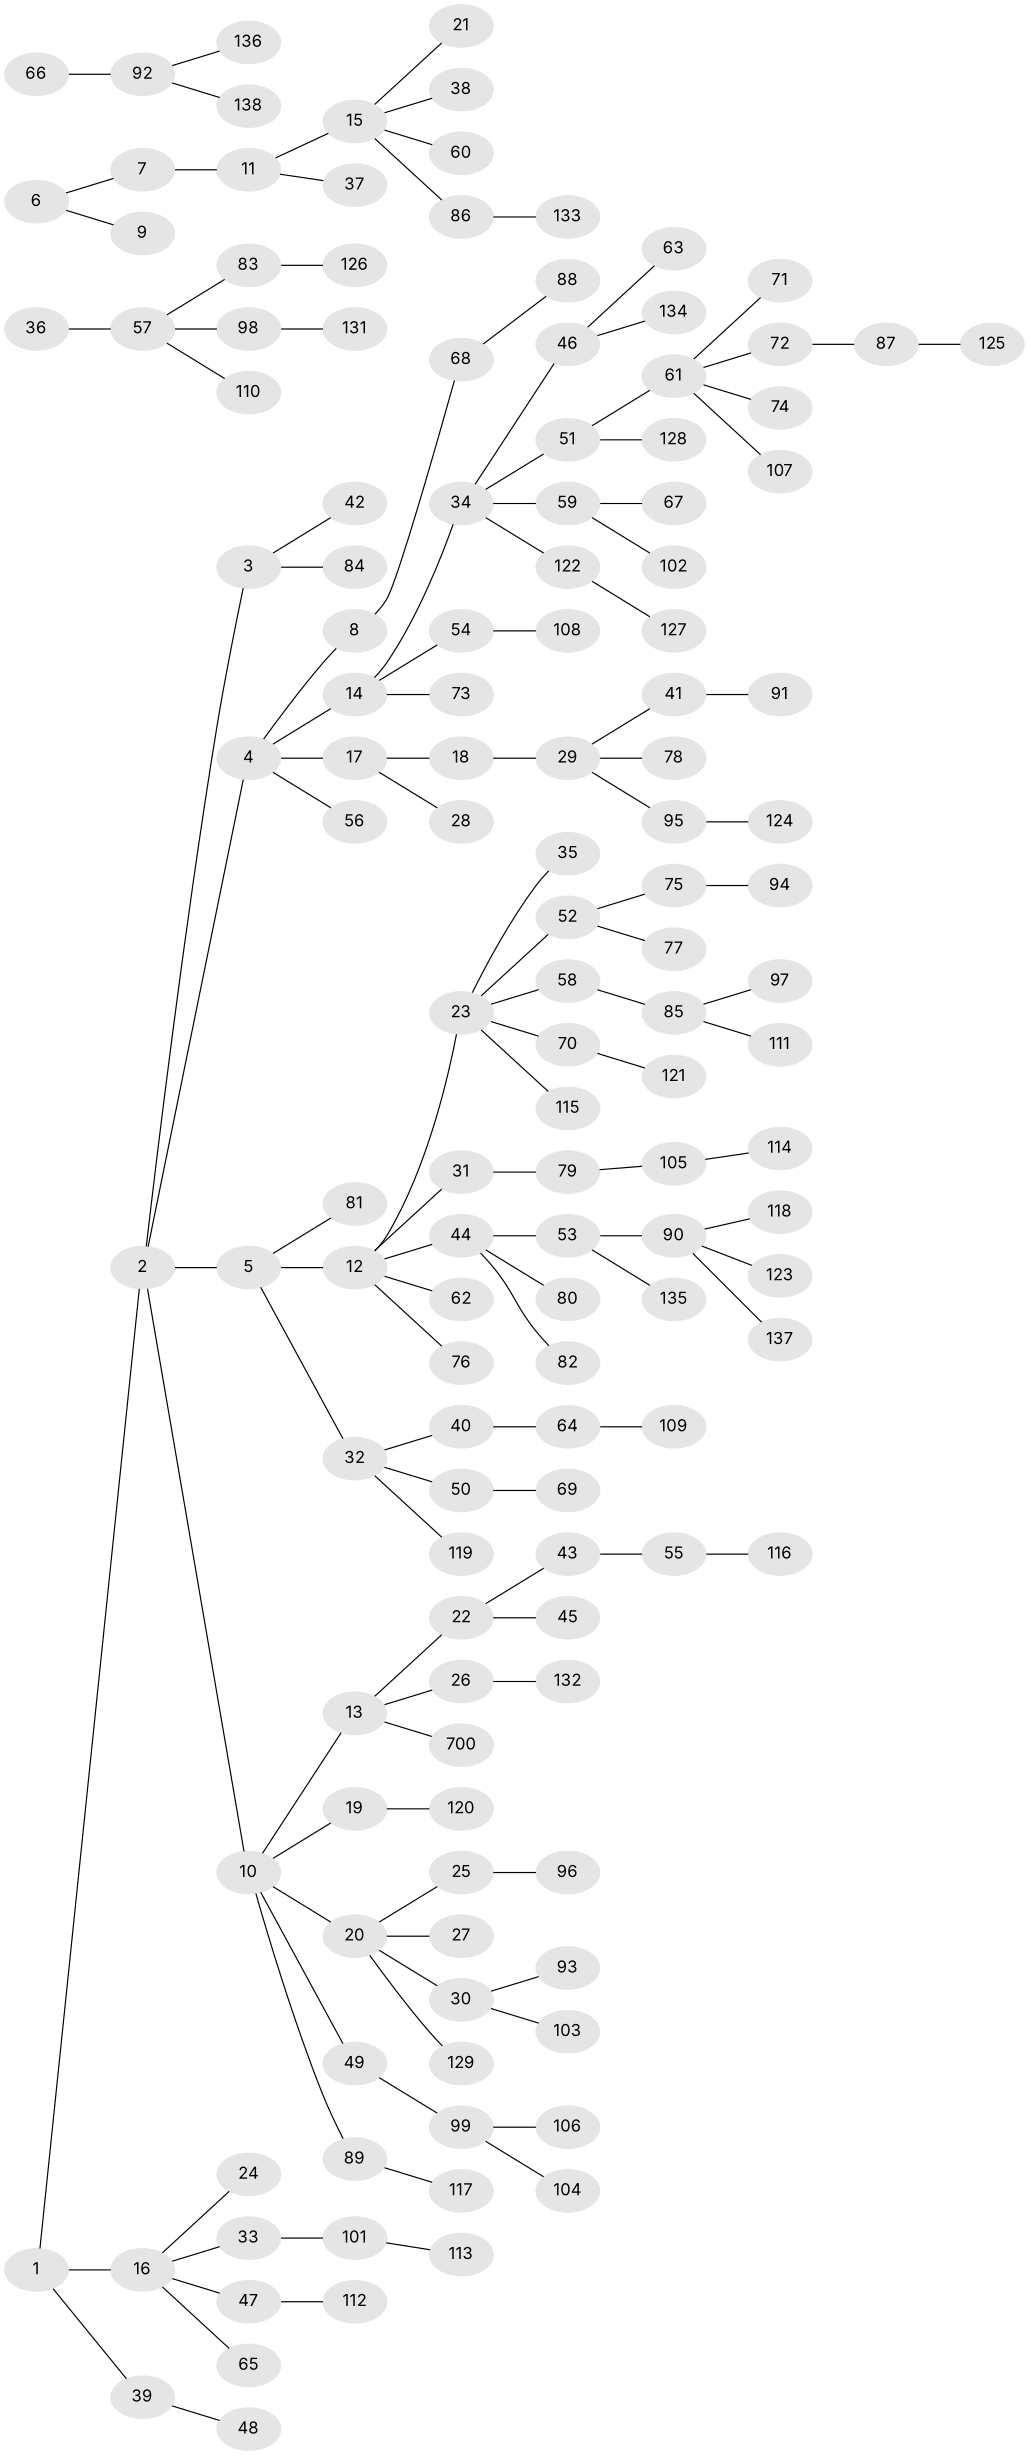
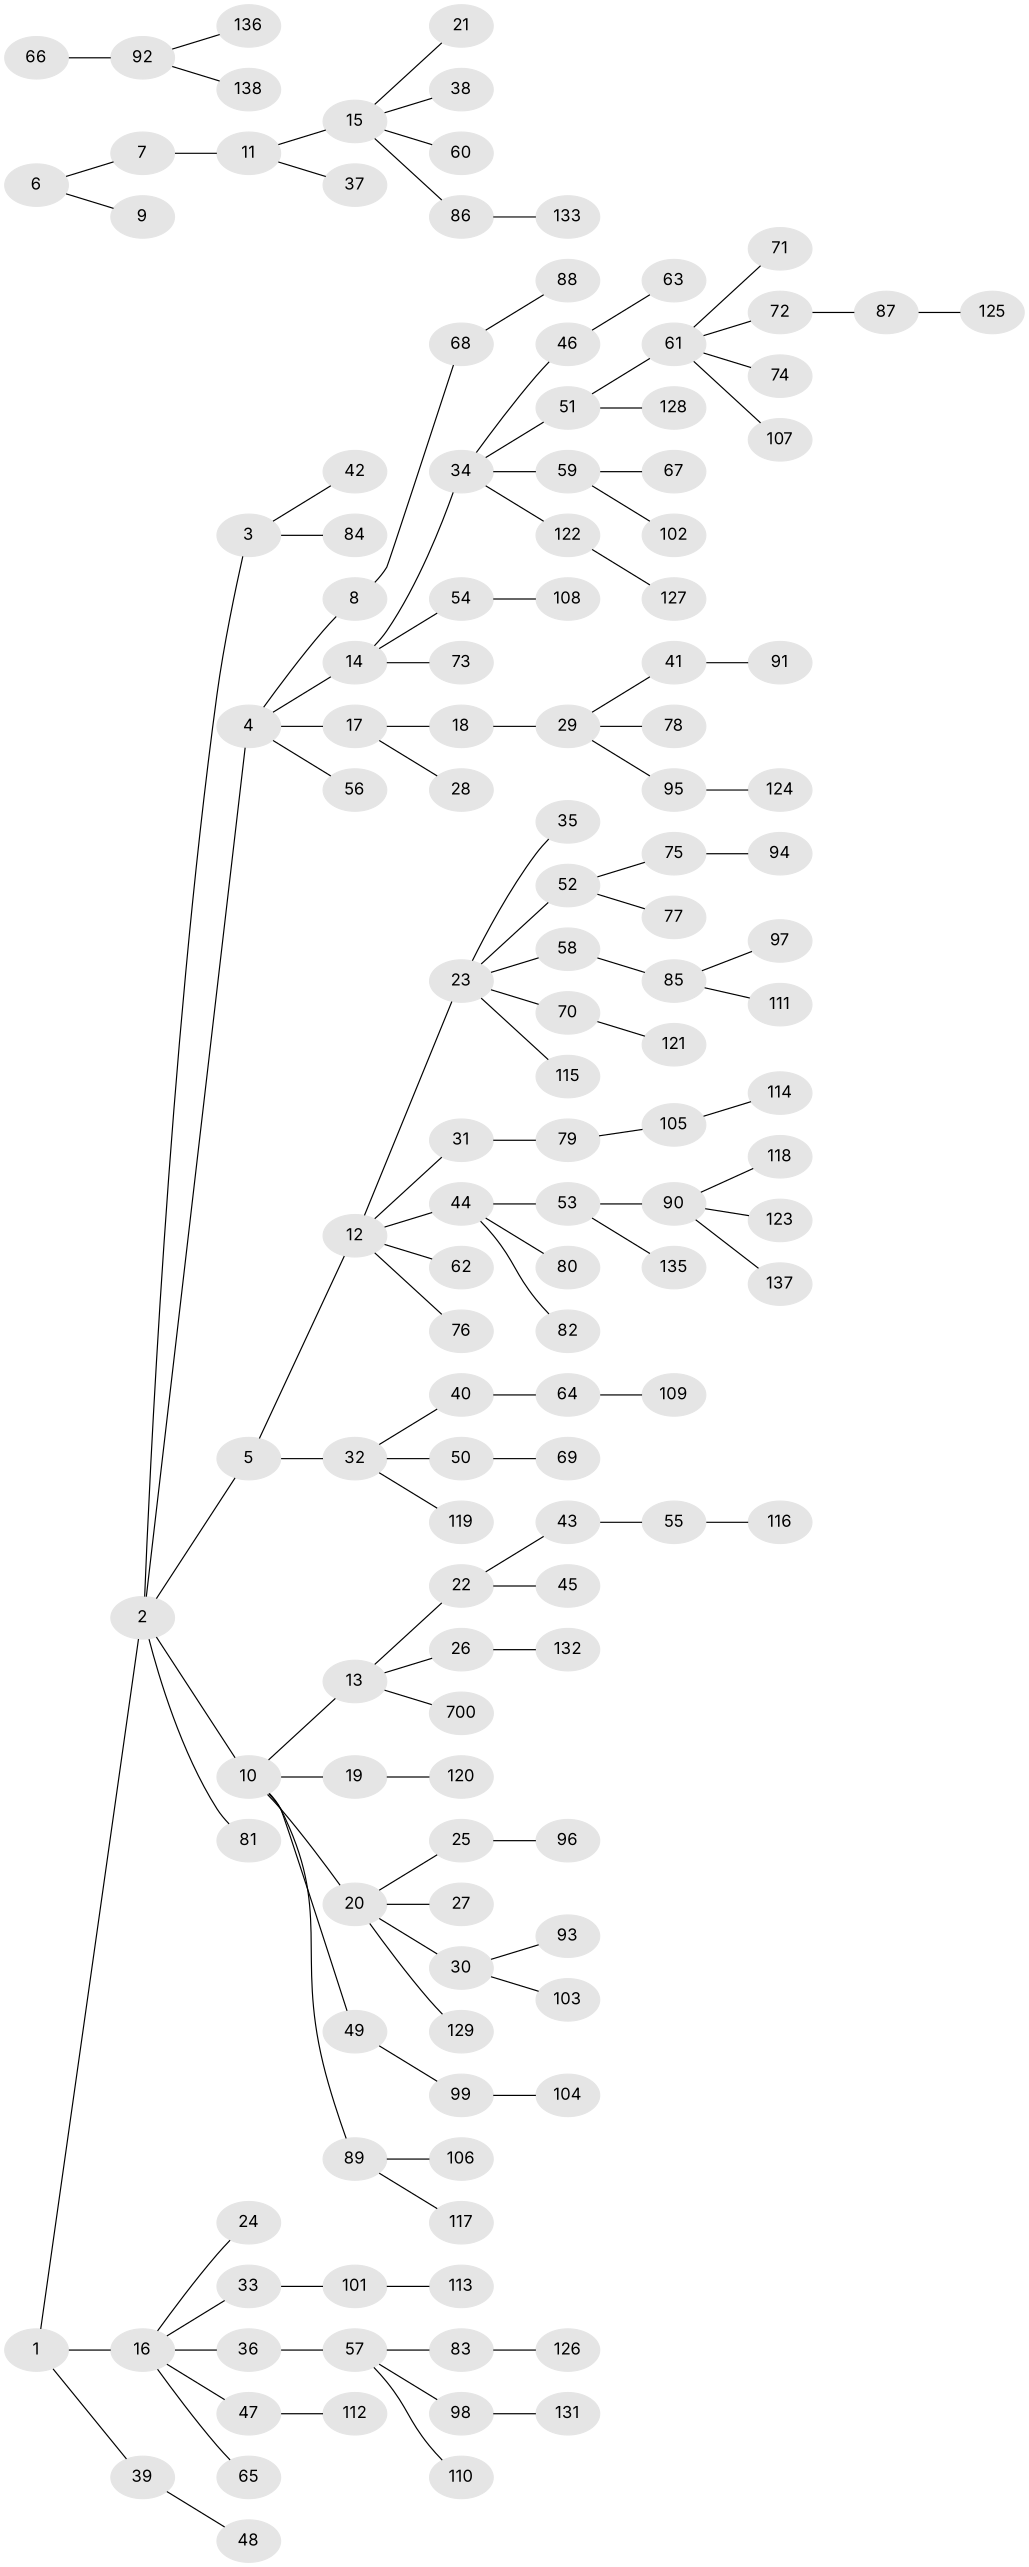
node "134": removed
edge "81" -- "5": now "81" -- "2"
edge "99" -- "106": now "89" -- "106"
edge "16" -- "36": added
